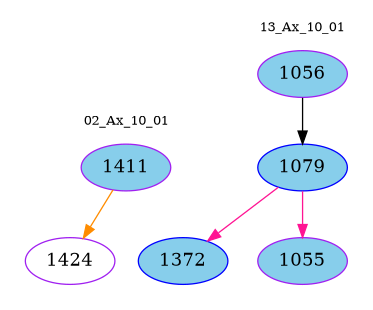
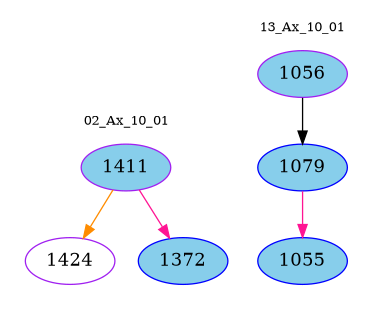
edge "1079" -> "1372": now "1411" -> "1372"
node "1055": color purple -> blue
